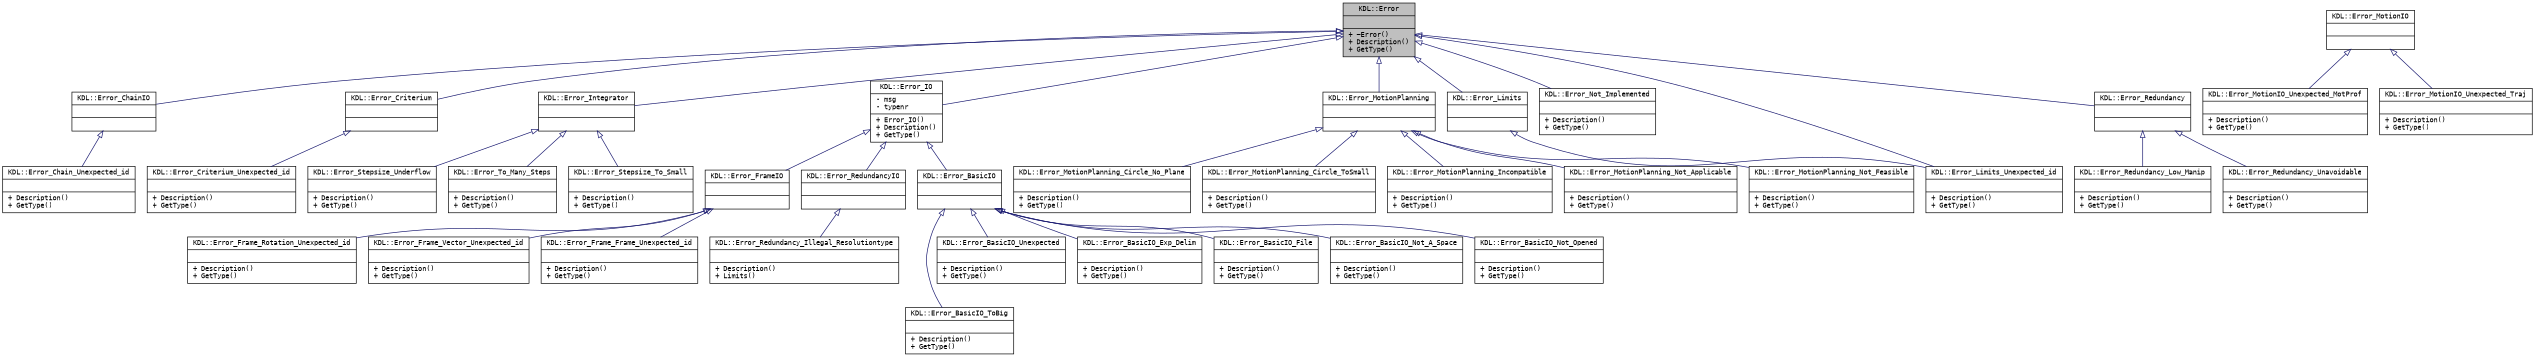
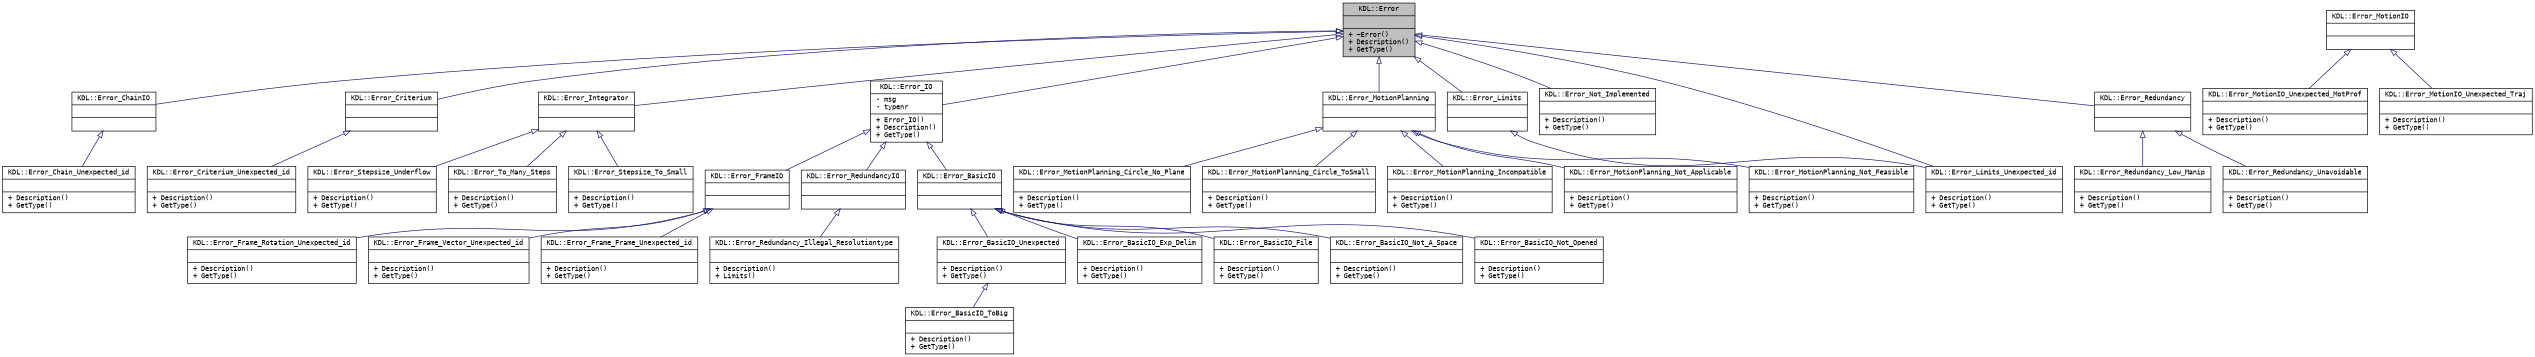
edge "KDL::Error_BasicIO_ToBig" -> "KDL::Error_BasicIO": now "KDL::Error_BasicIO_ToBig" -> "KDL::Error_BasicIO_Unexpected"
